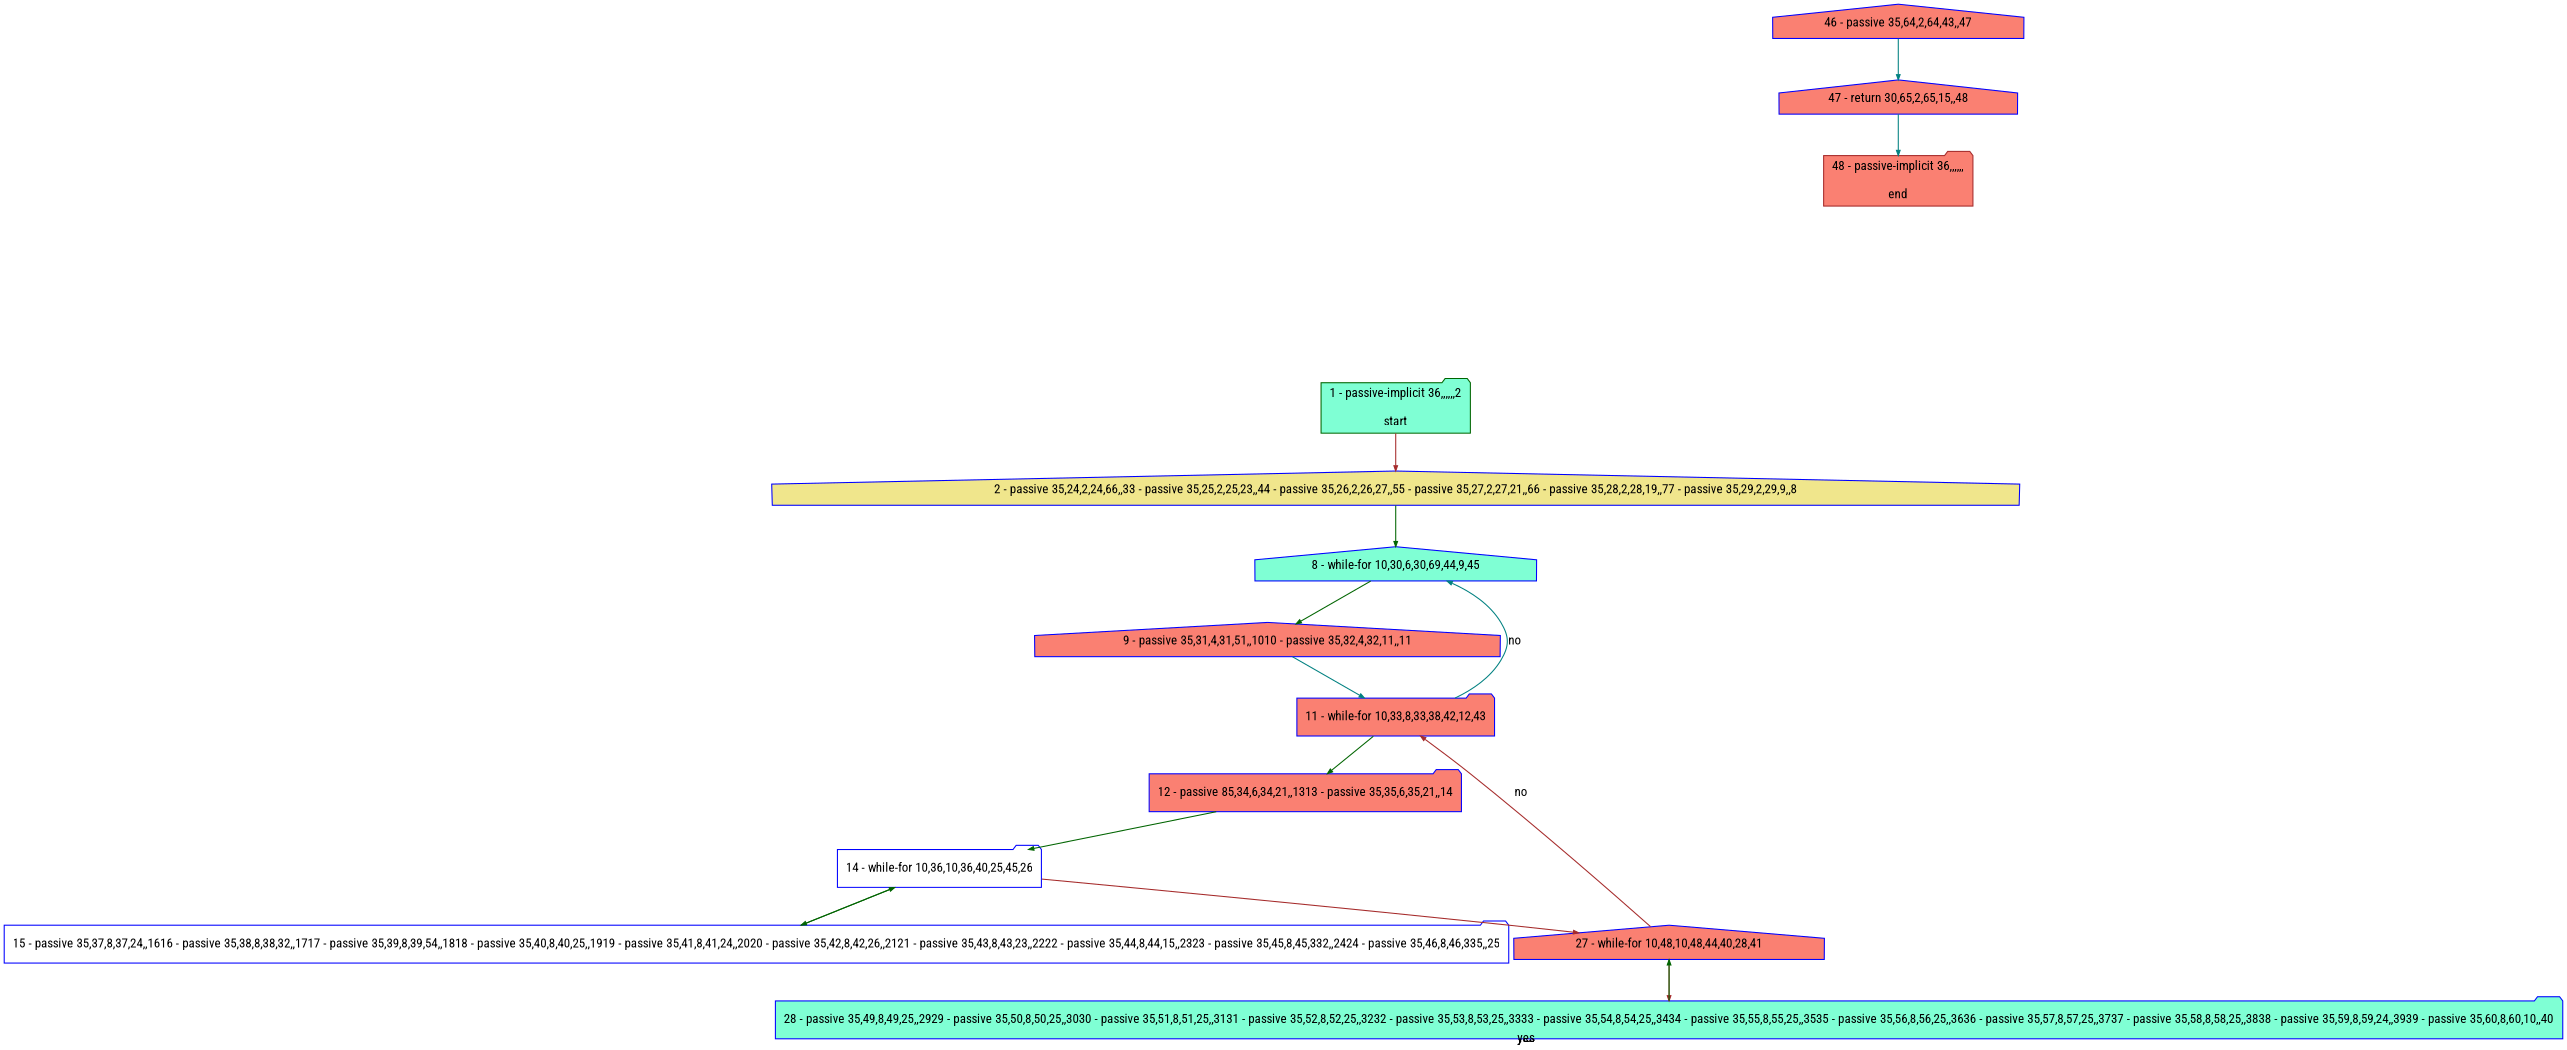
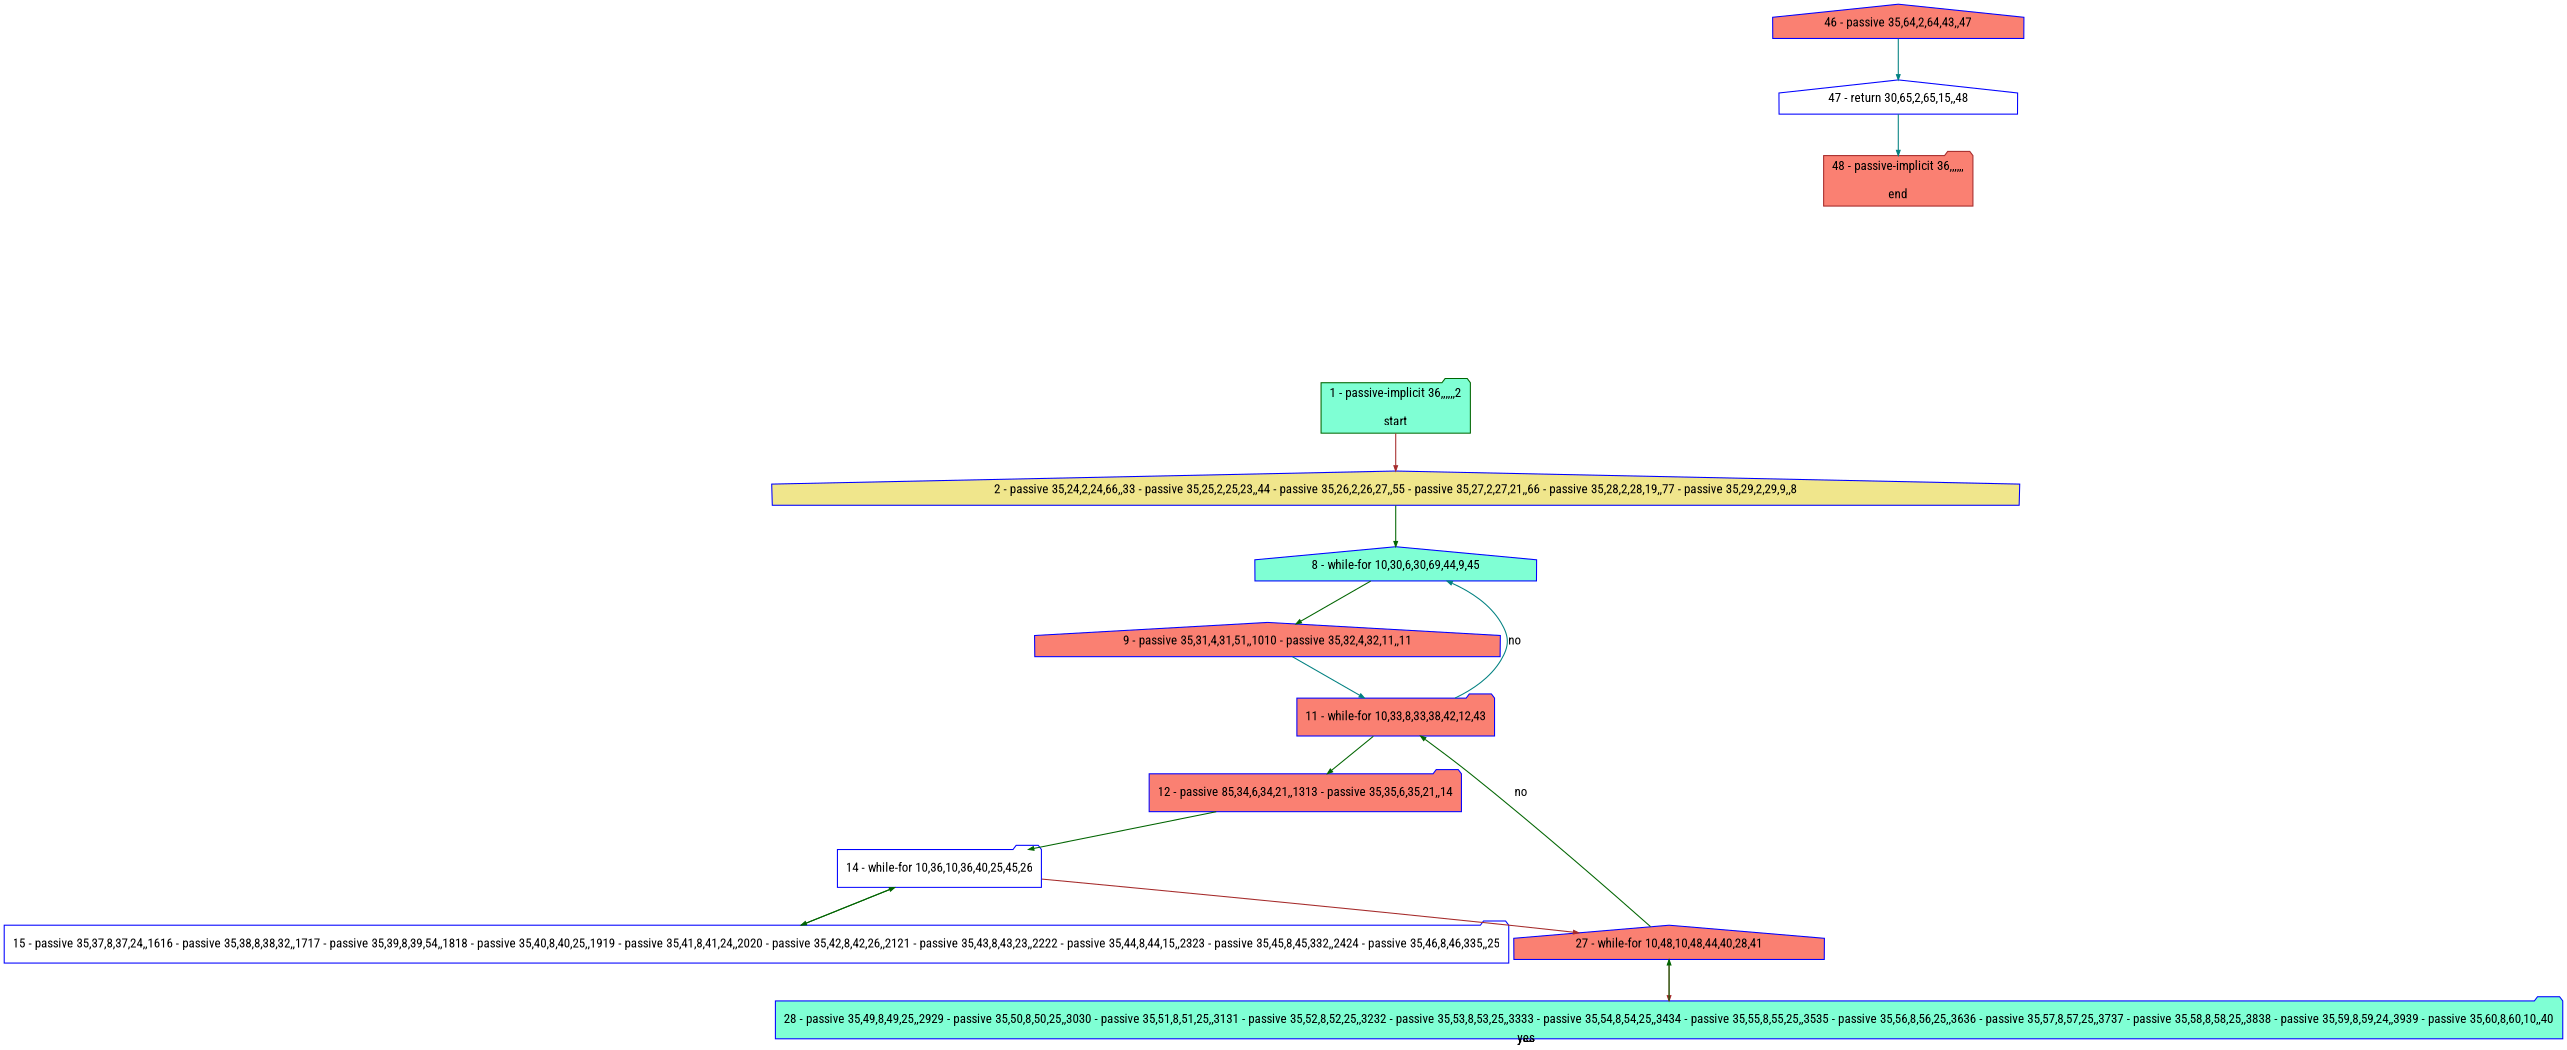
node "47 - return 30,65,2,65,15,,48": fillcolor salmon -> white
edge "27 - while-for 10,48,10,48,44,40,28,41" -> "11 - while-for 10,33,8,33,38,42,12,43": color brown -> darkgreen
